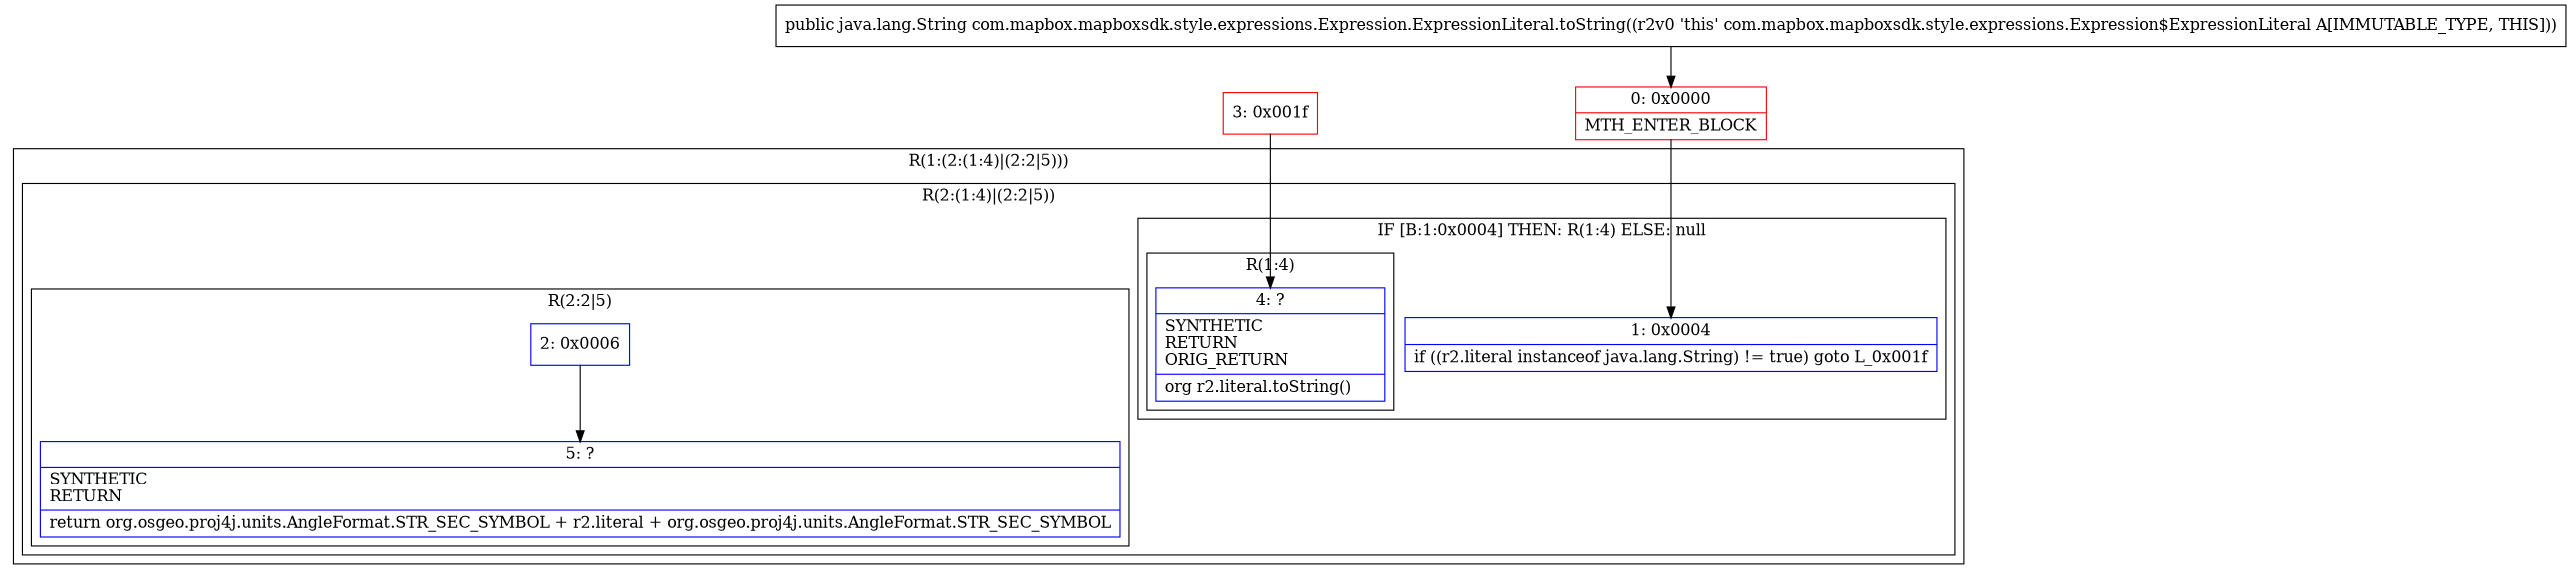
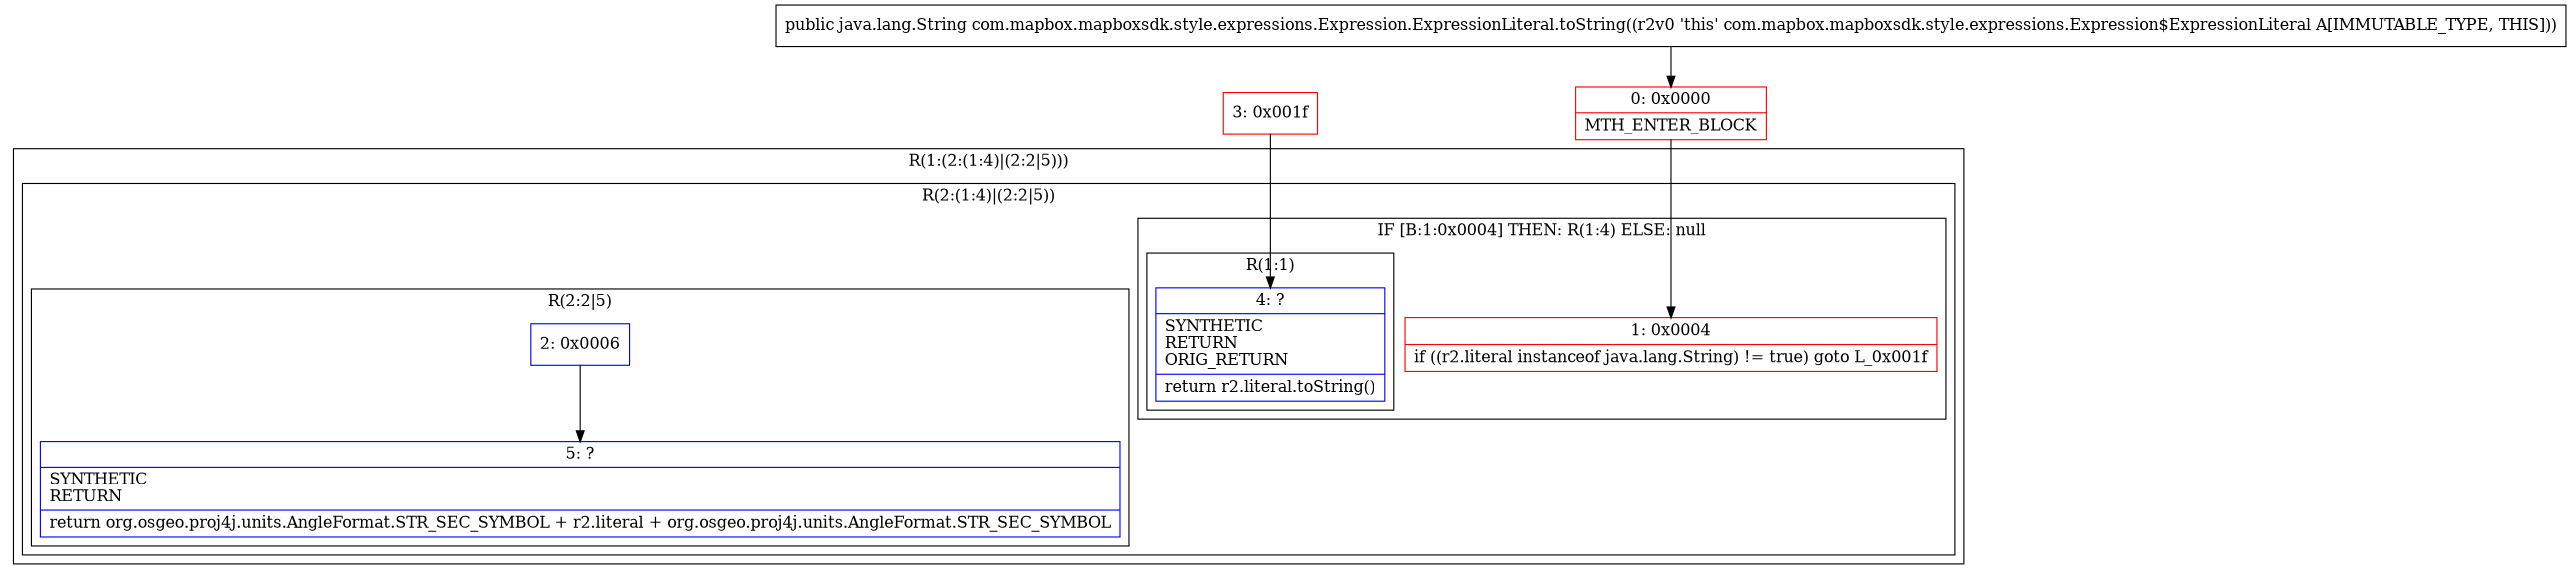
cluster "R(1:4)": label "R(1:4)" -> "R(1:1)"
node "1: 0x0004": color blue -> red
node "4: ?": text "org r2.literal.toString()" -> "return r2.literal.toString()"
